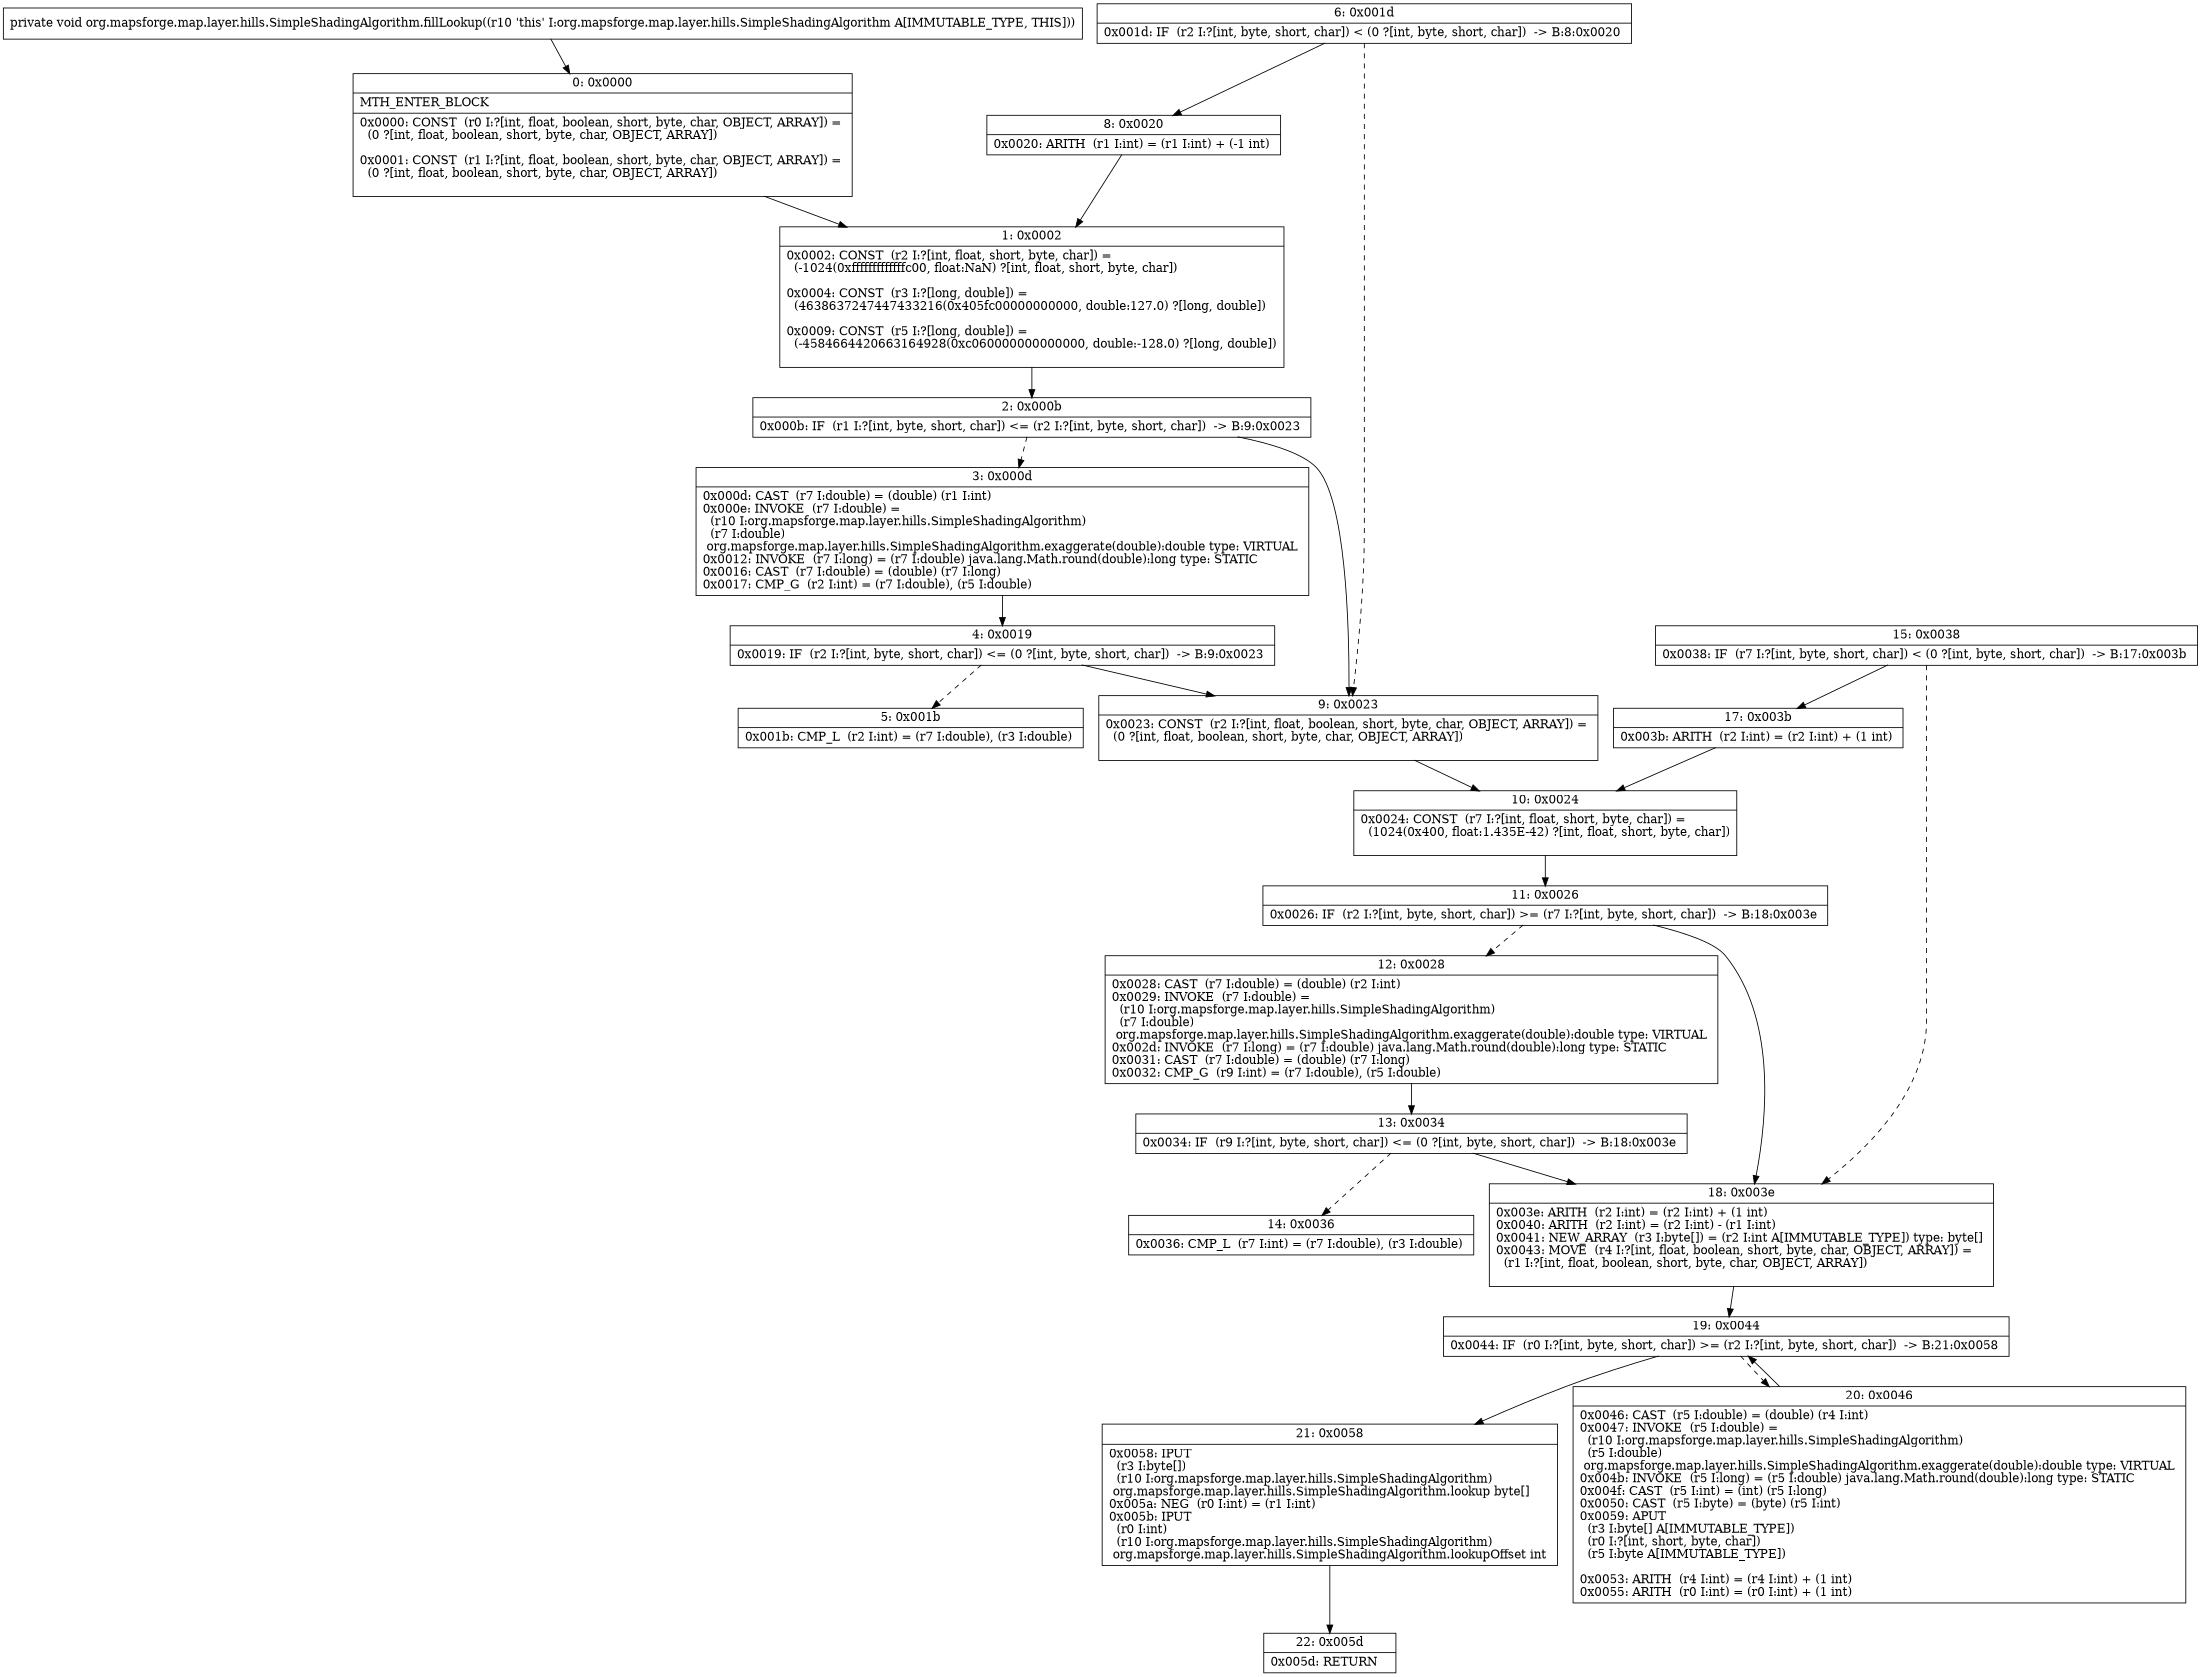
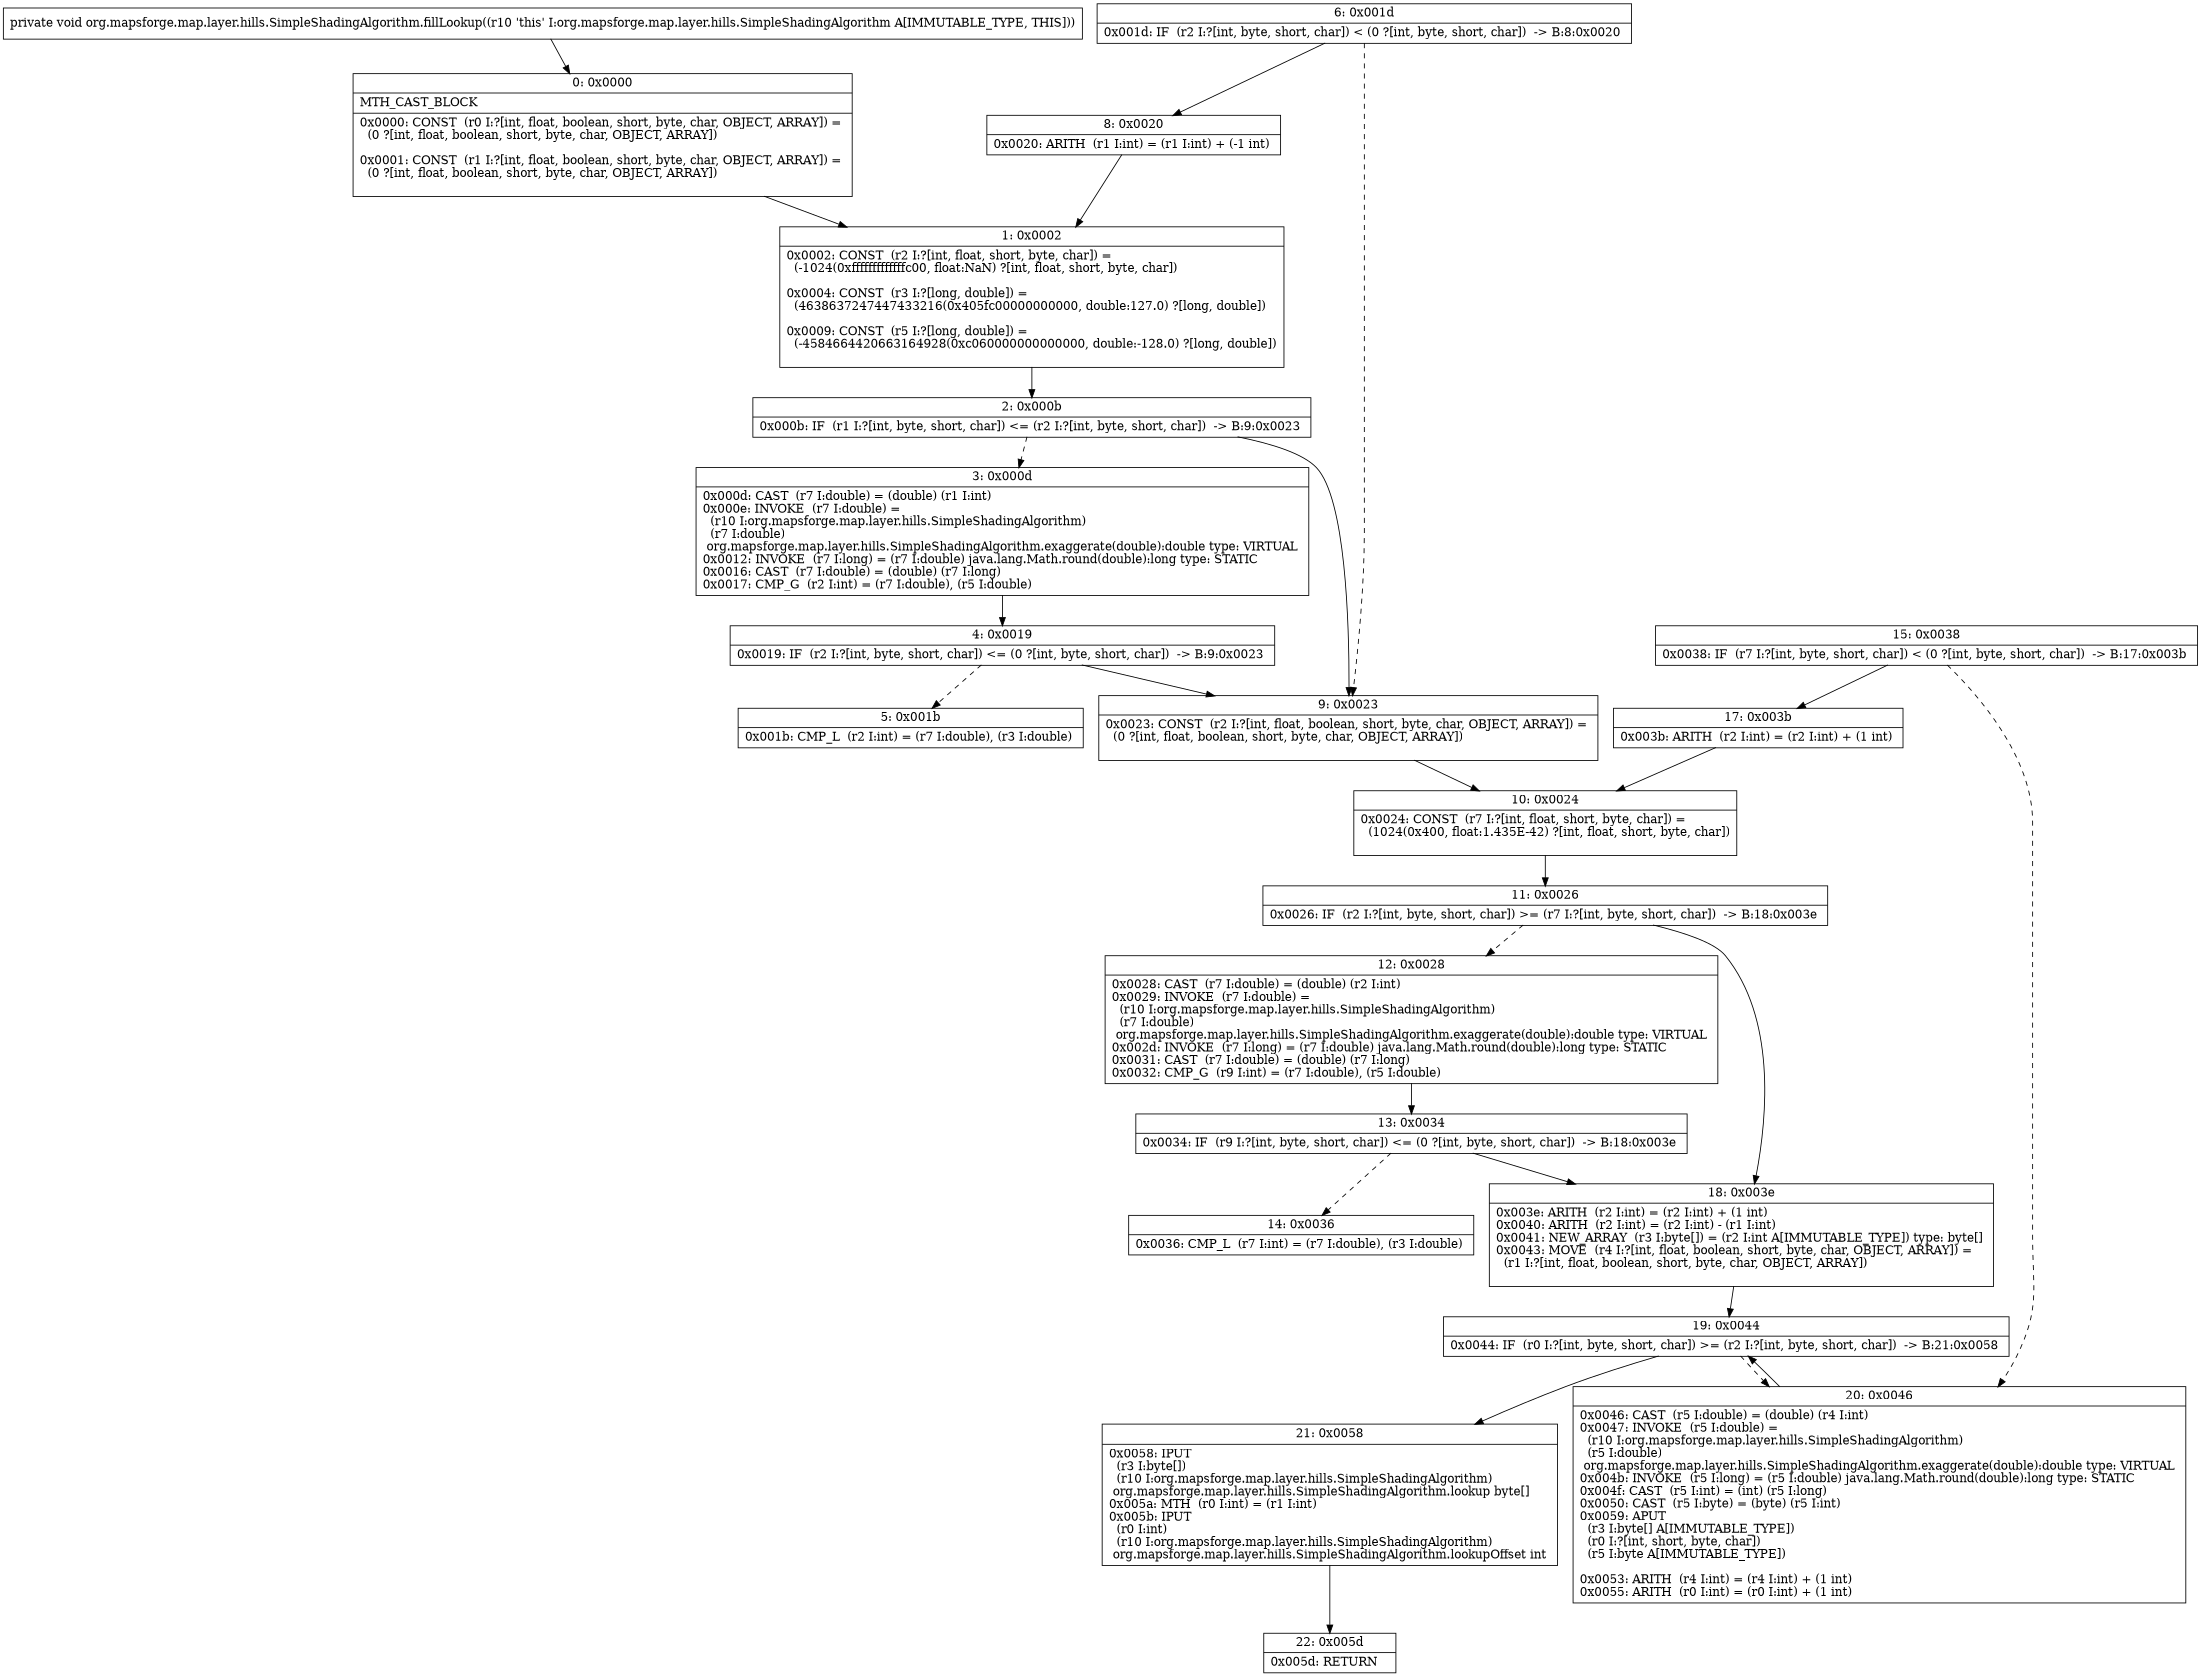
node "0: 0x0000": text "MTH_ENTER_BLOCK" -> "MTH_CAST_BLOCK"
edge "15: 0x0038" -> "18: 0x003e": now "15: 0x0038" -> "20: 0x0046"
node "21: 0x0058": text "0x005a: NEG  (r0 I:int) = (r1 I:int)" -> "0x005a: MTH  (r0 I:int) = (r1 I:int)"
